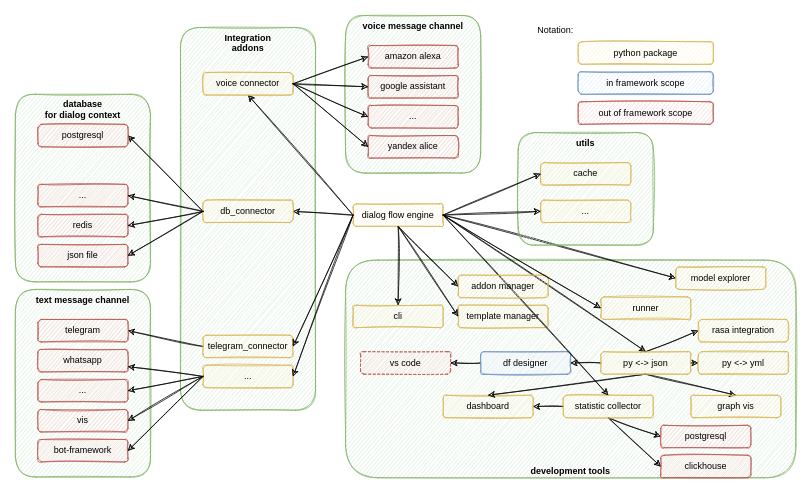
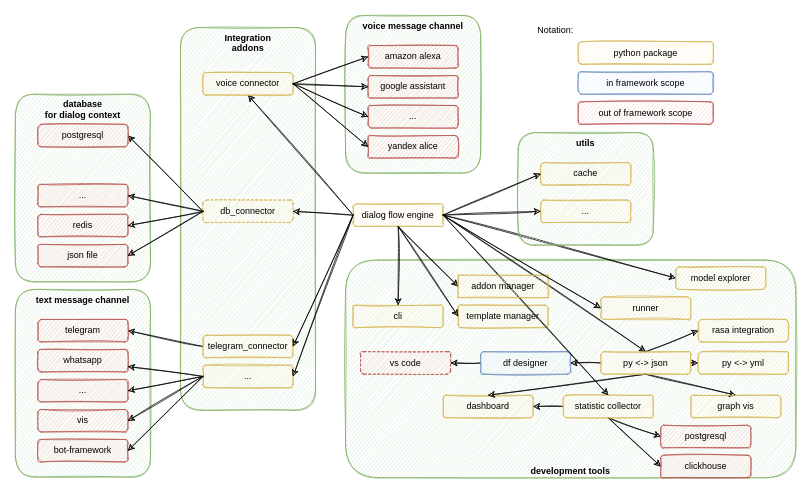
node "db_connector": style solid -> dashed
node "addon manager": shape rounded rectangle -> rectangle
